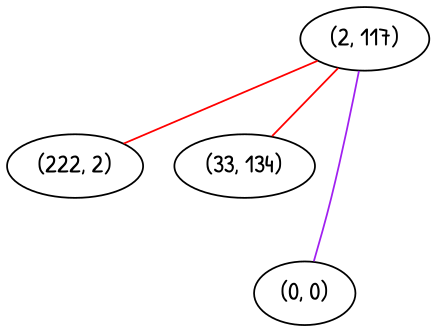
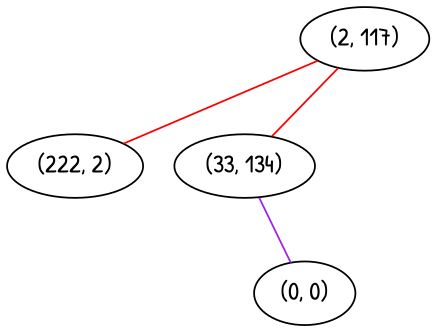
edge "(2, 117)" -- "(0, 0)": now "(33, 134)" -- "(0, 0)"
